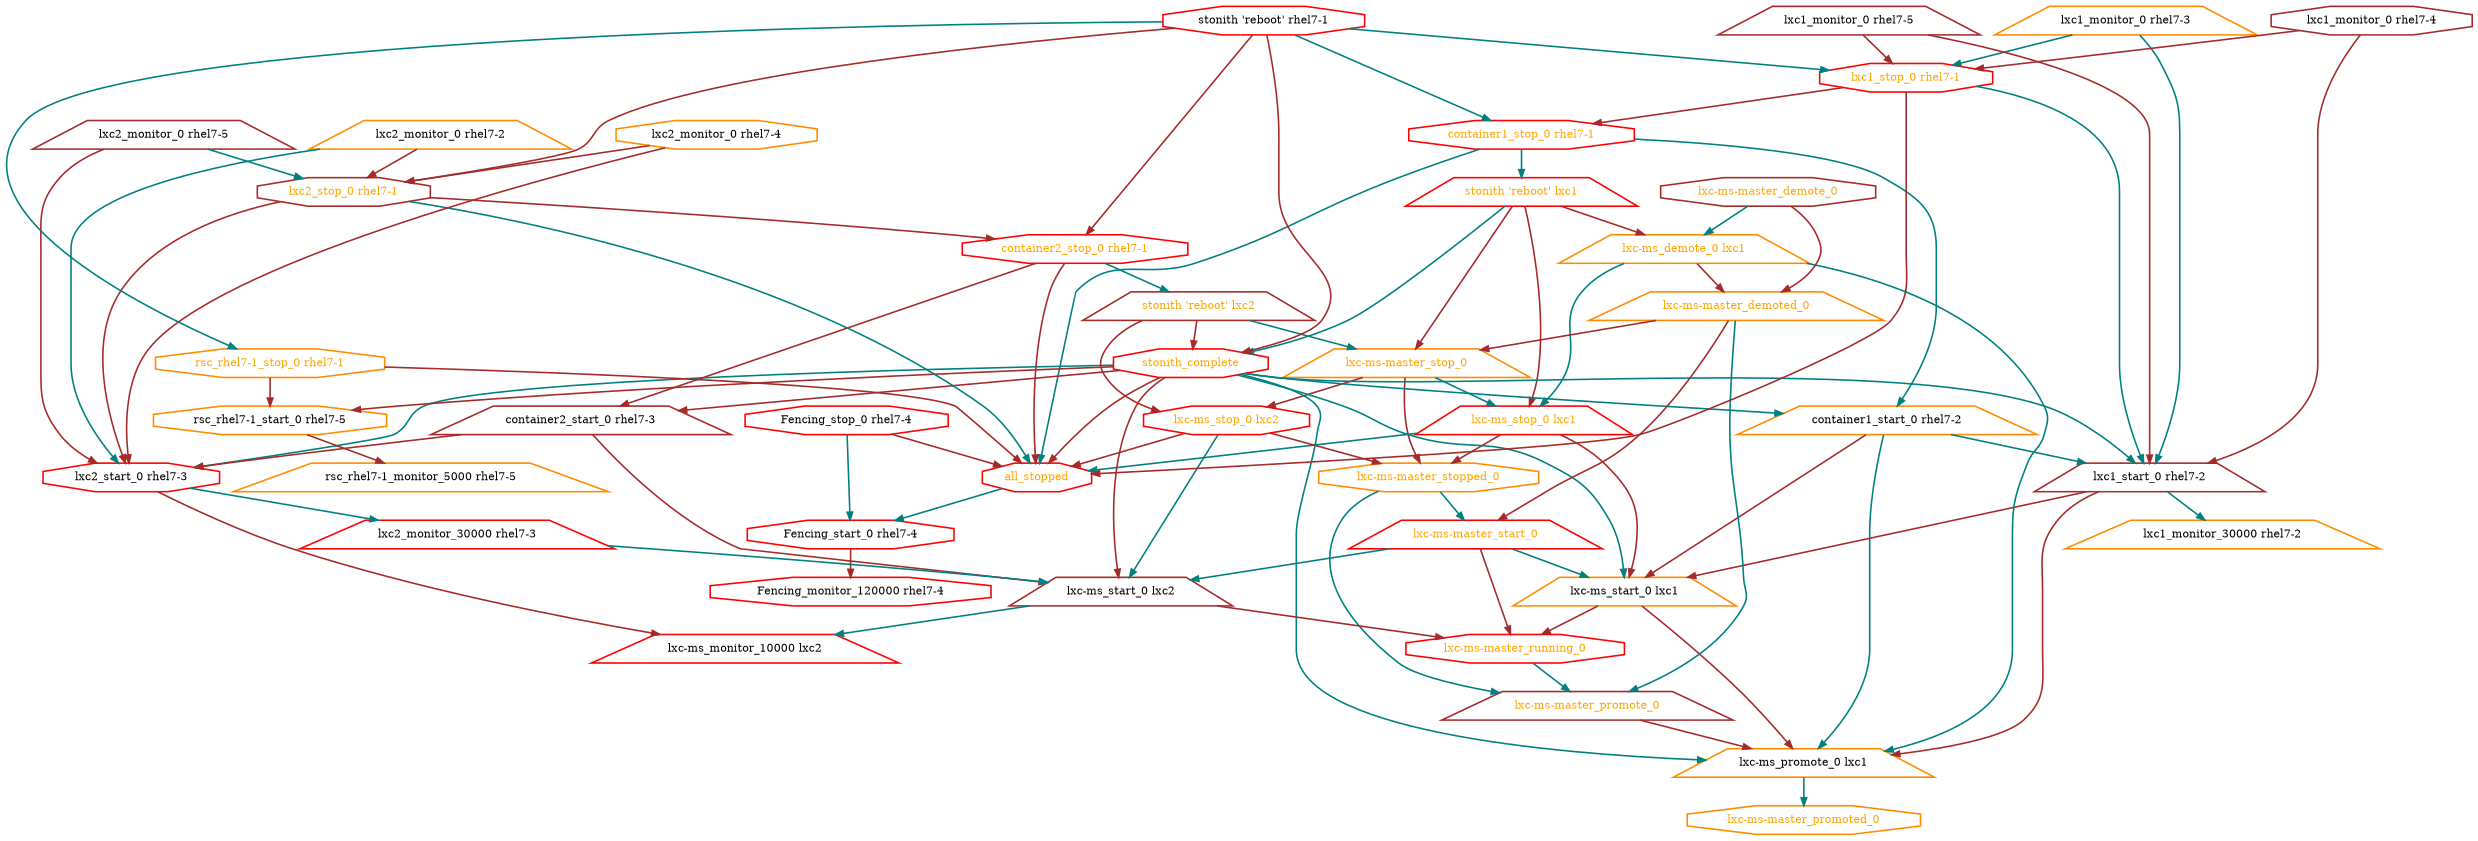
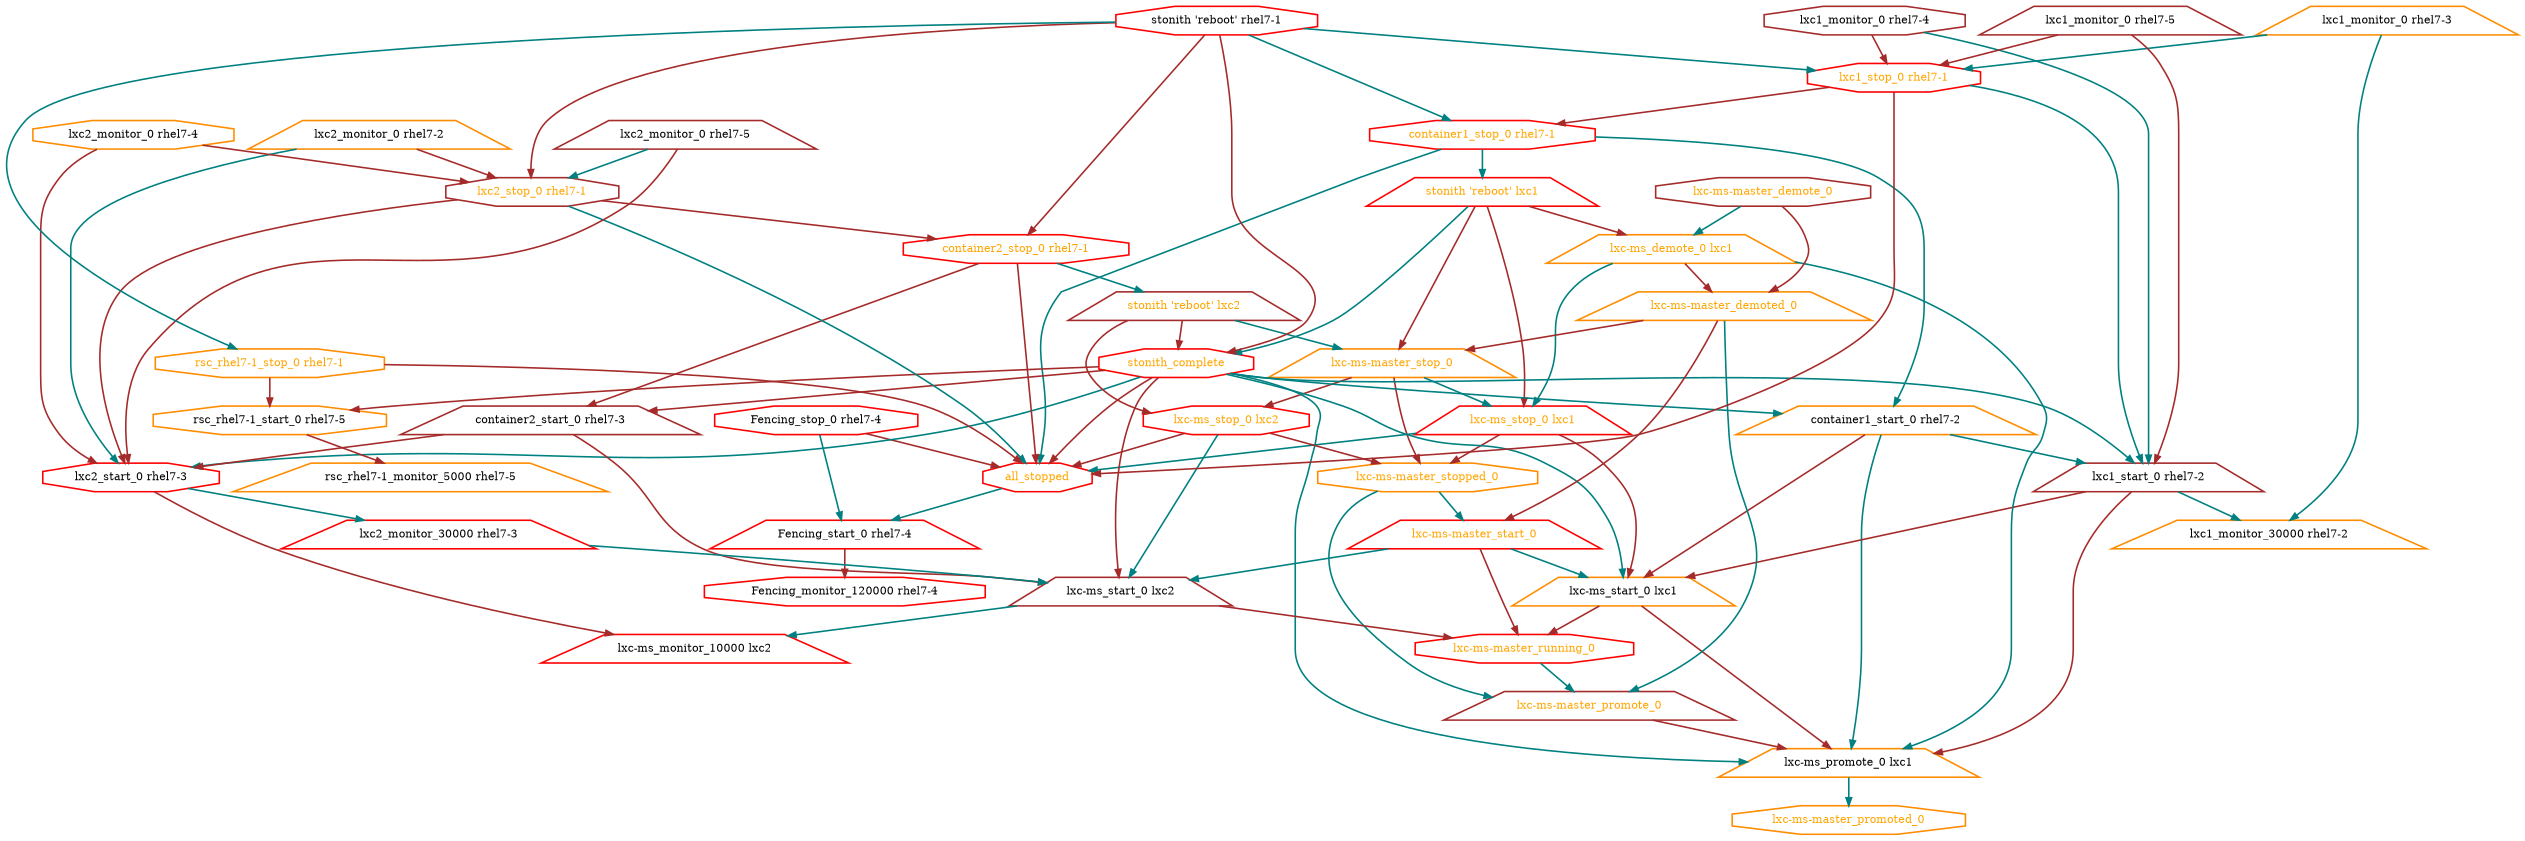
edge "lxc1_monitor_0 rhel7-3" -> "lxc1_start_0 rhel7-2": now "lxc1_monitor_0 rhel7-3" -> "lxc1_monitor_30000 rhel7-2"
edge "lxc1_monitor_0 rhel7-4" -> "lxc1_start_0 rhel7-2": color brown -> teal
node "Fencing_start_0 rhel7-4": shape octagon -> trapezium
